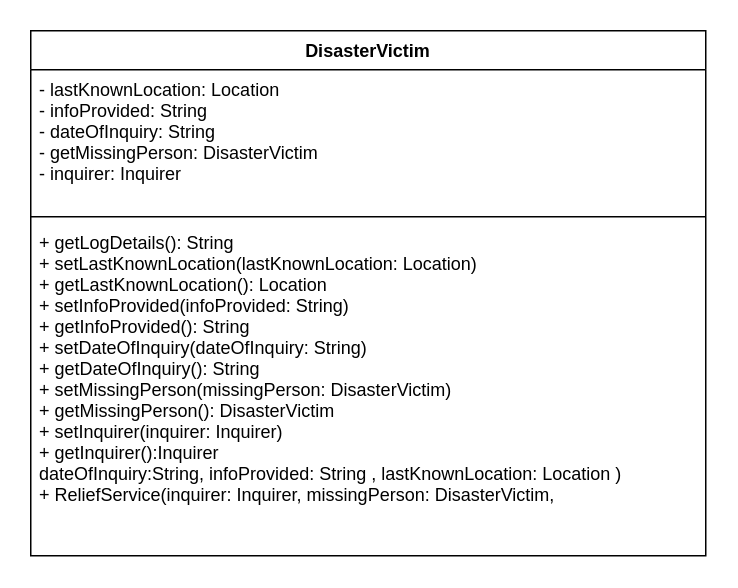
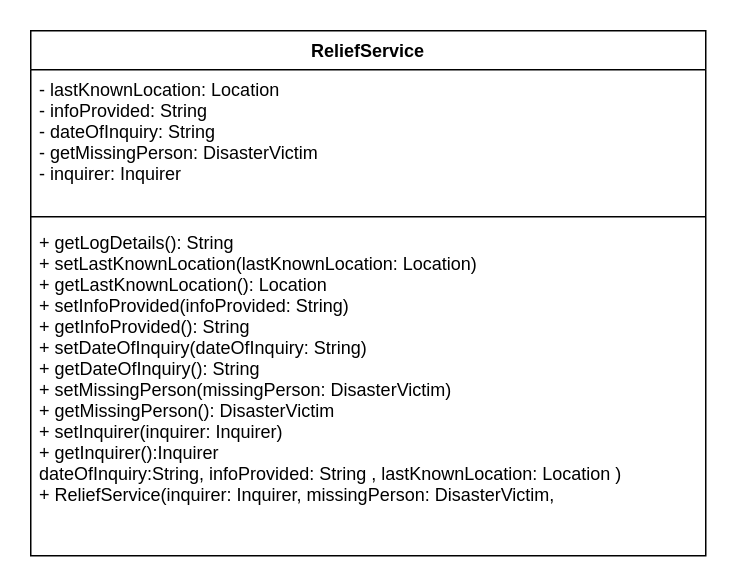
node "DisasterVictim": label "DisasterVictim" -> "ReliefService"
